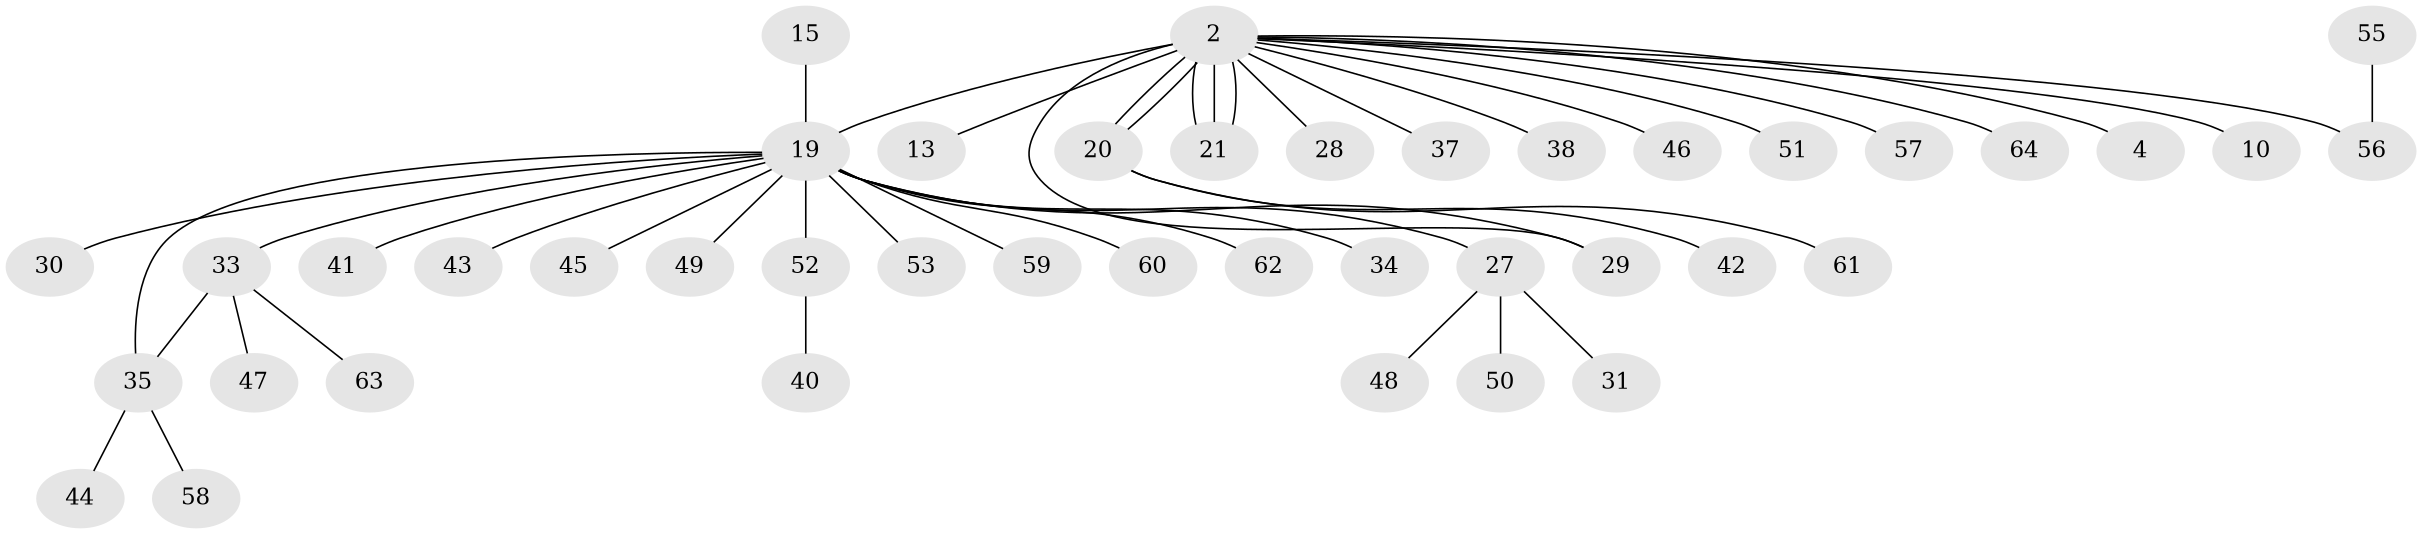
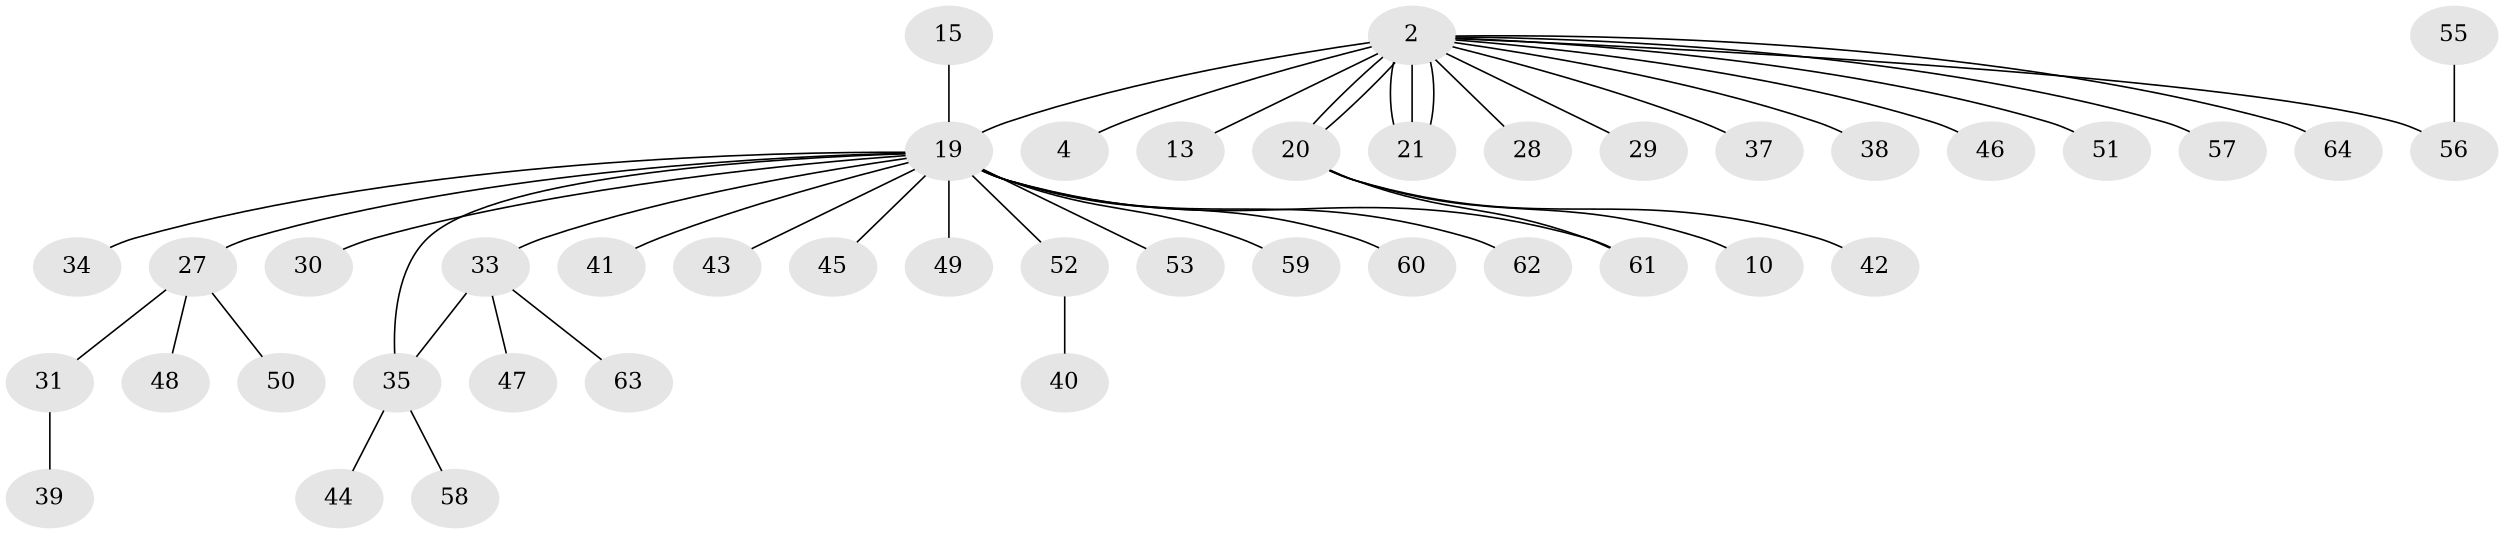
edge "2" -- "10": now "20" -- "10"
edge "19" -- "29": now "19" -- "61"
node "39": added
